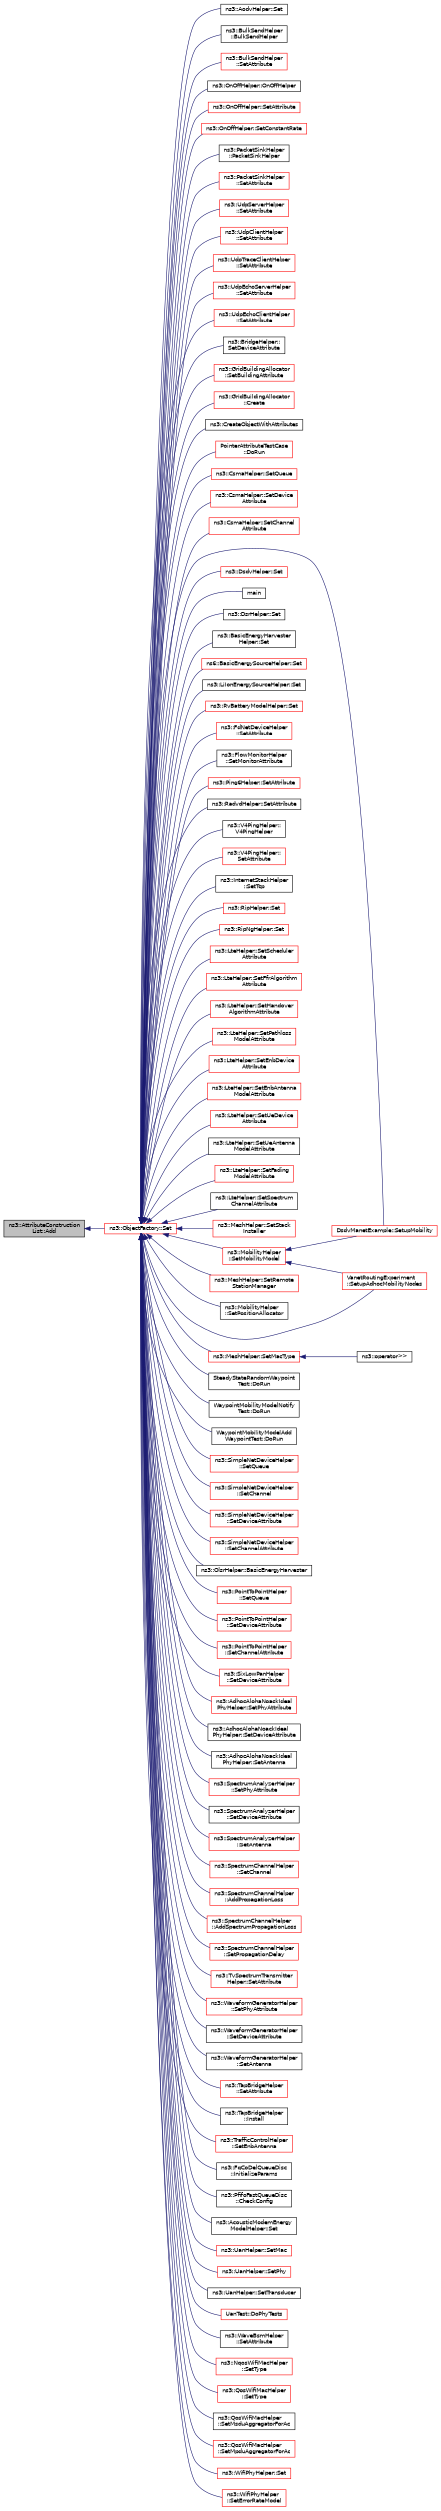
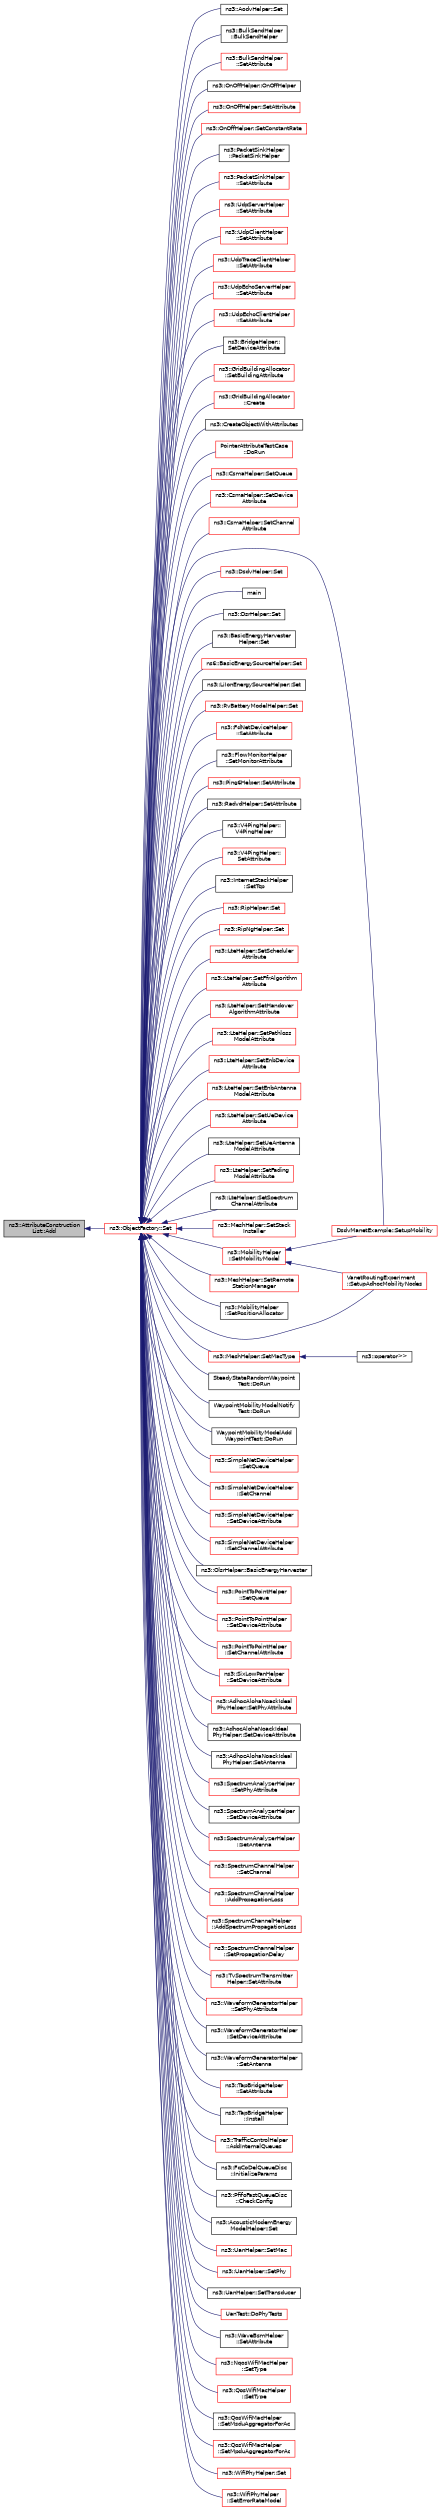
node "ns3::TrafficControlHelper ::SetEnbAntenna": label "ns3::TrafficControlHelper ::SetEnbAntenna" -> "ns3::TrafficControlHelper ::AddInternalQueues"
